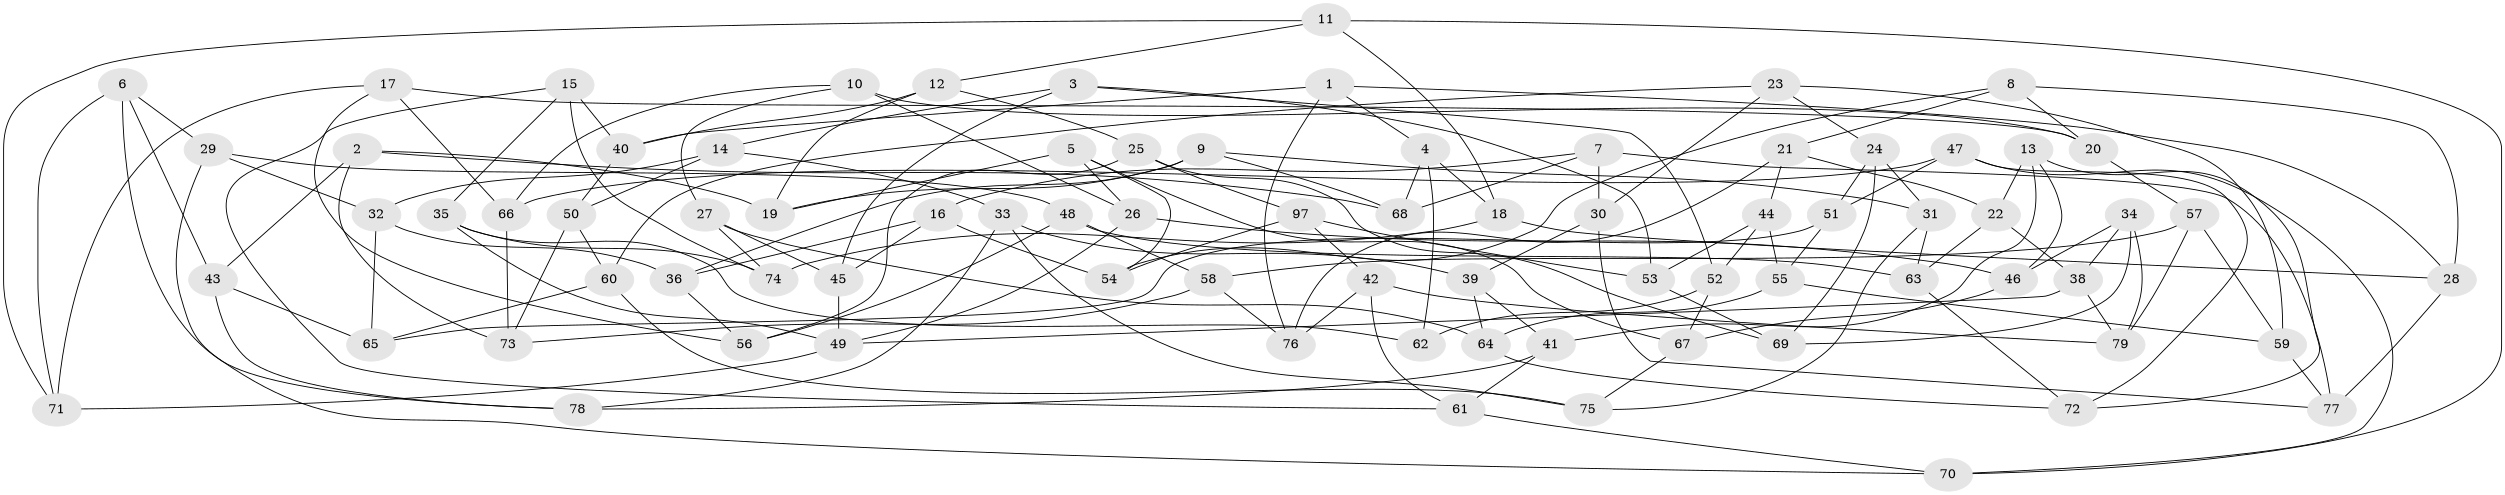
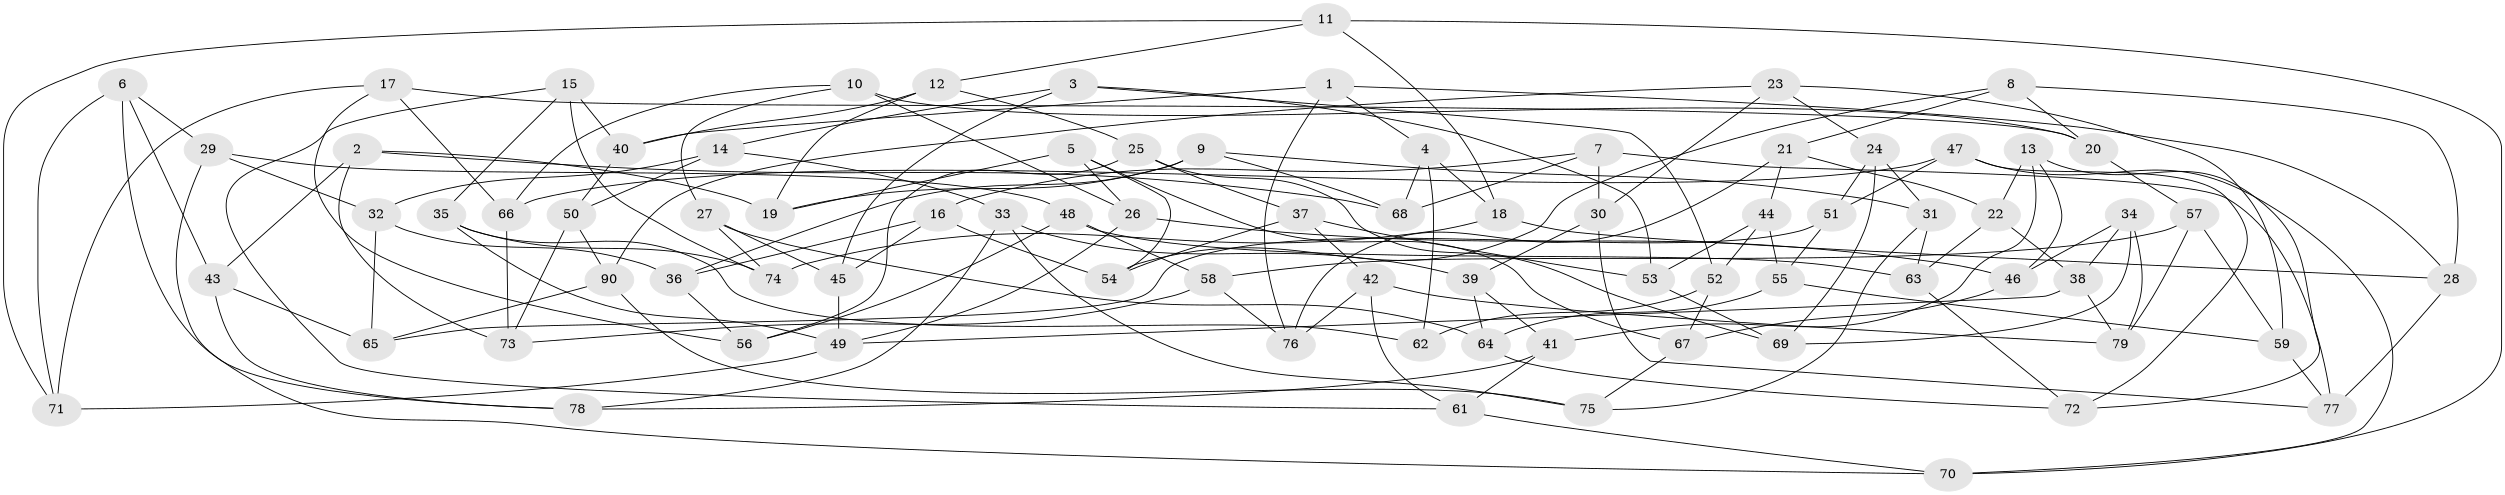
node "97": label "97" -> "37"
node "60": label "60" -> "90"
